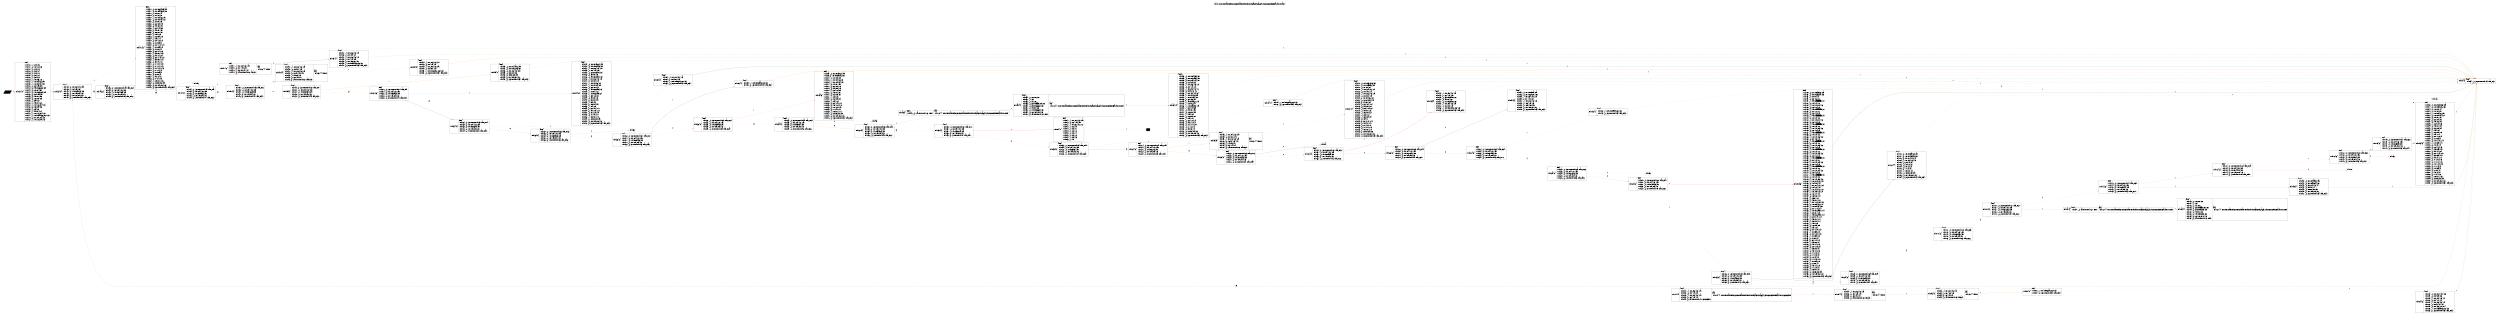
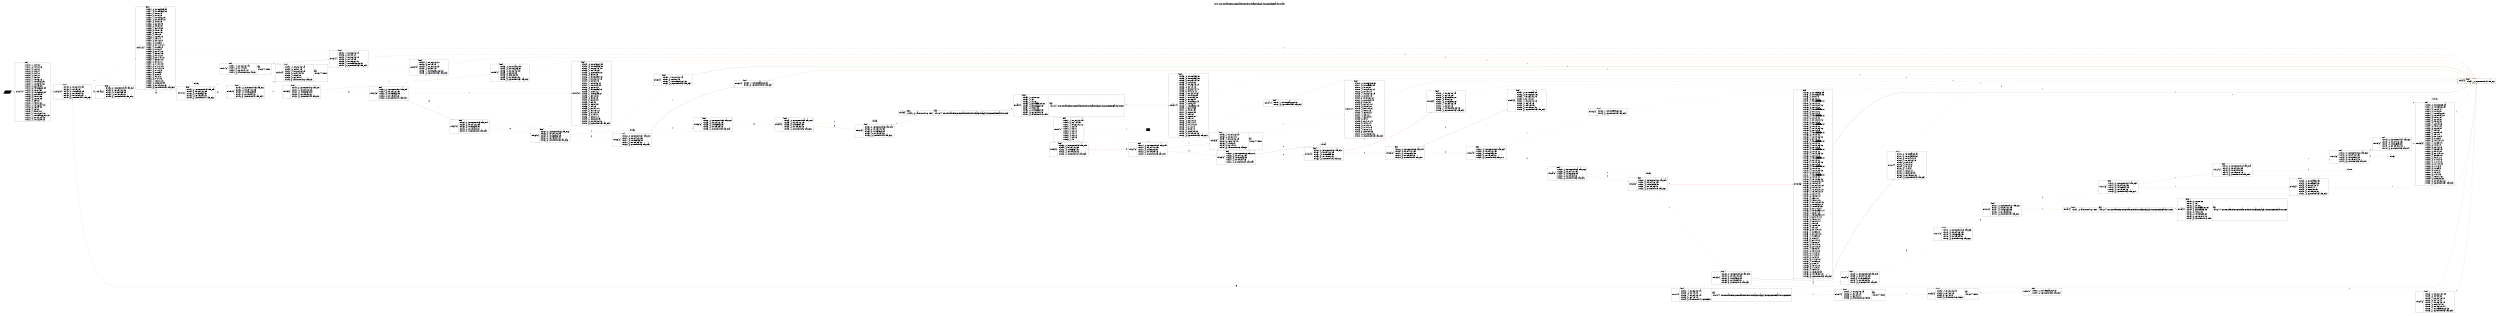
node "0x401cfa [83]": removed
node "0x4015dc [28]": removed
